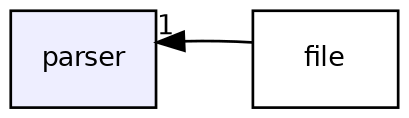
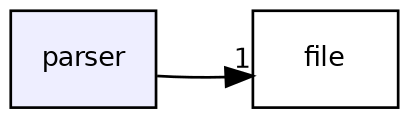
edge "file" -> "parser": reversed
